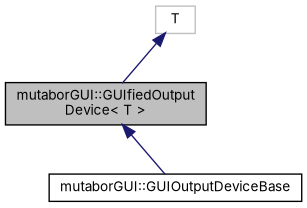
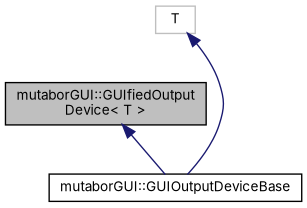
edge "mutaborGUI::GUIfiedOutput Device< T >" -> "T": now "mutaborGUI::GUIOutputDeviceBase" -> "T"
